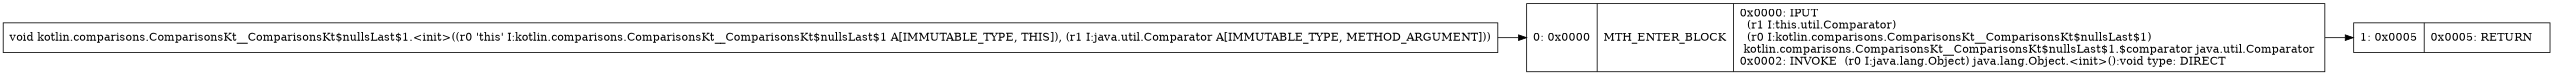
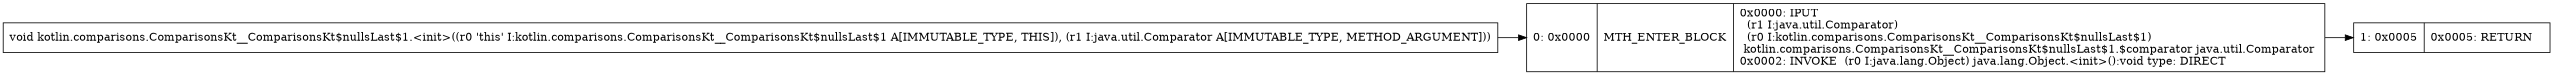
node "0: 0x0000": text "(r1 I:this.util.Comparator)" -> "(r1 I:java.util.Comparator)"
